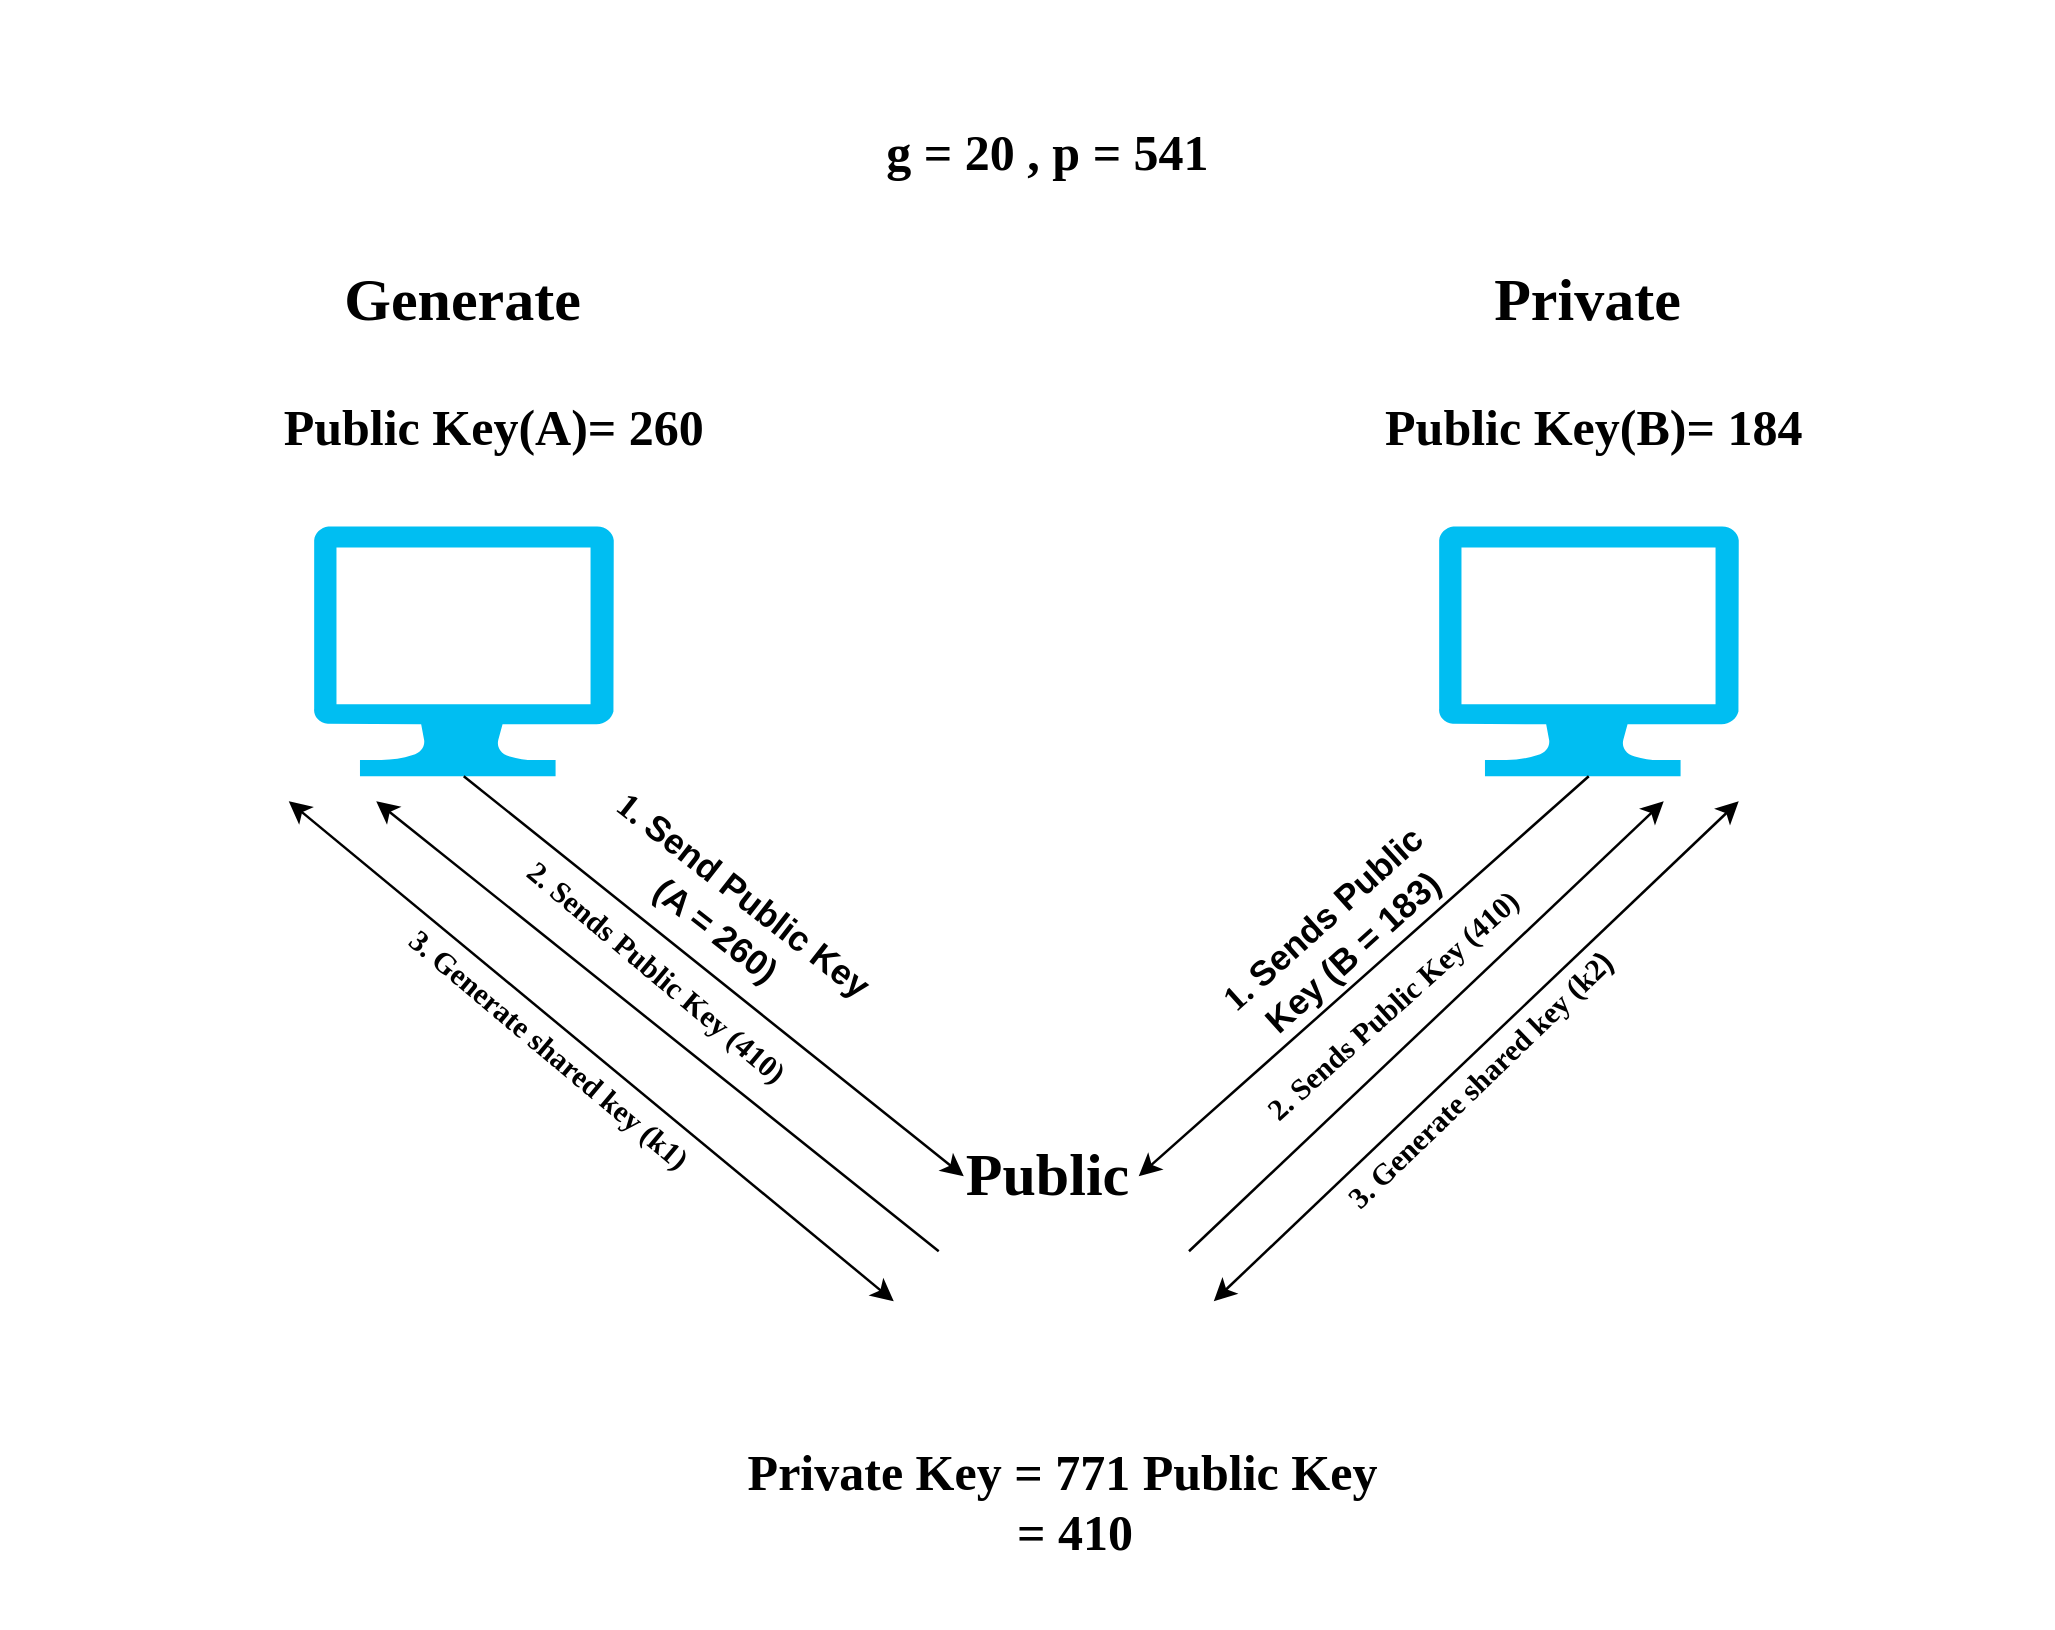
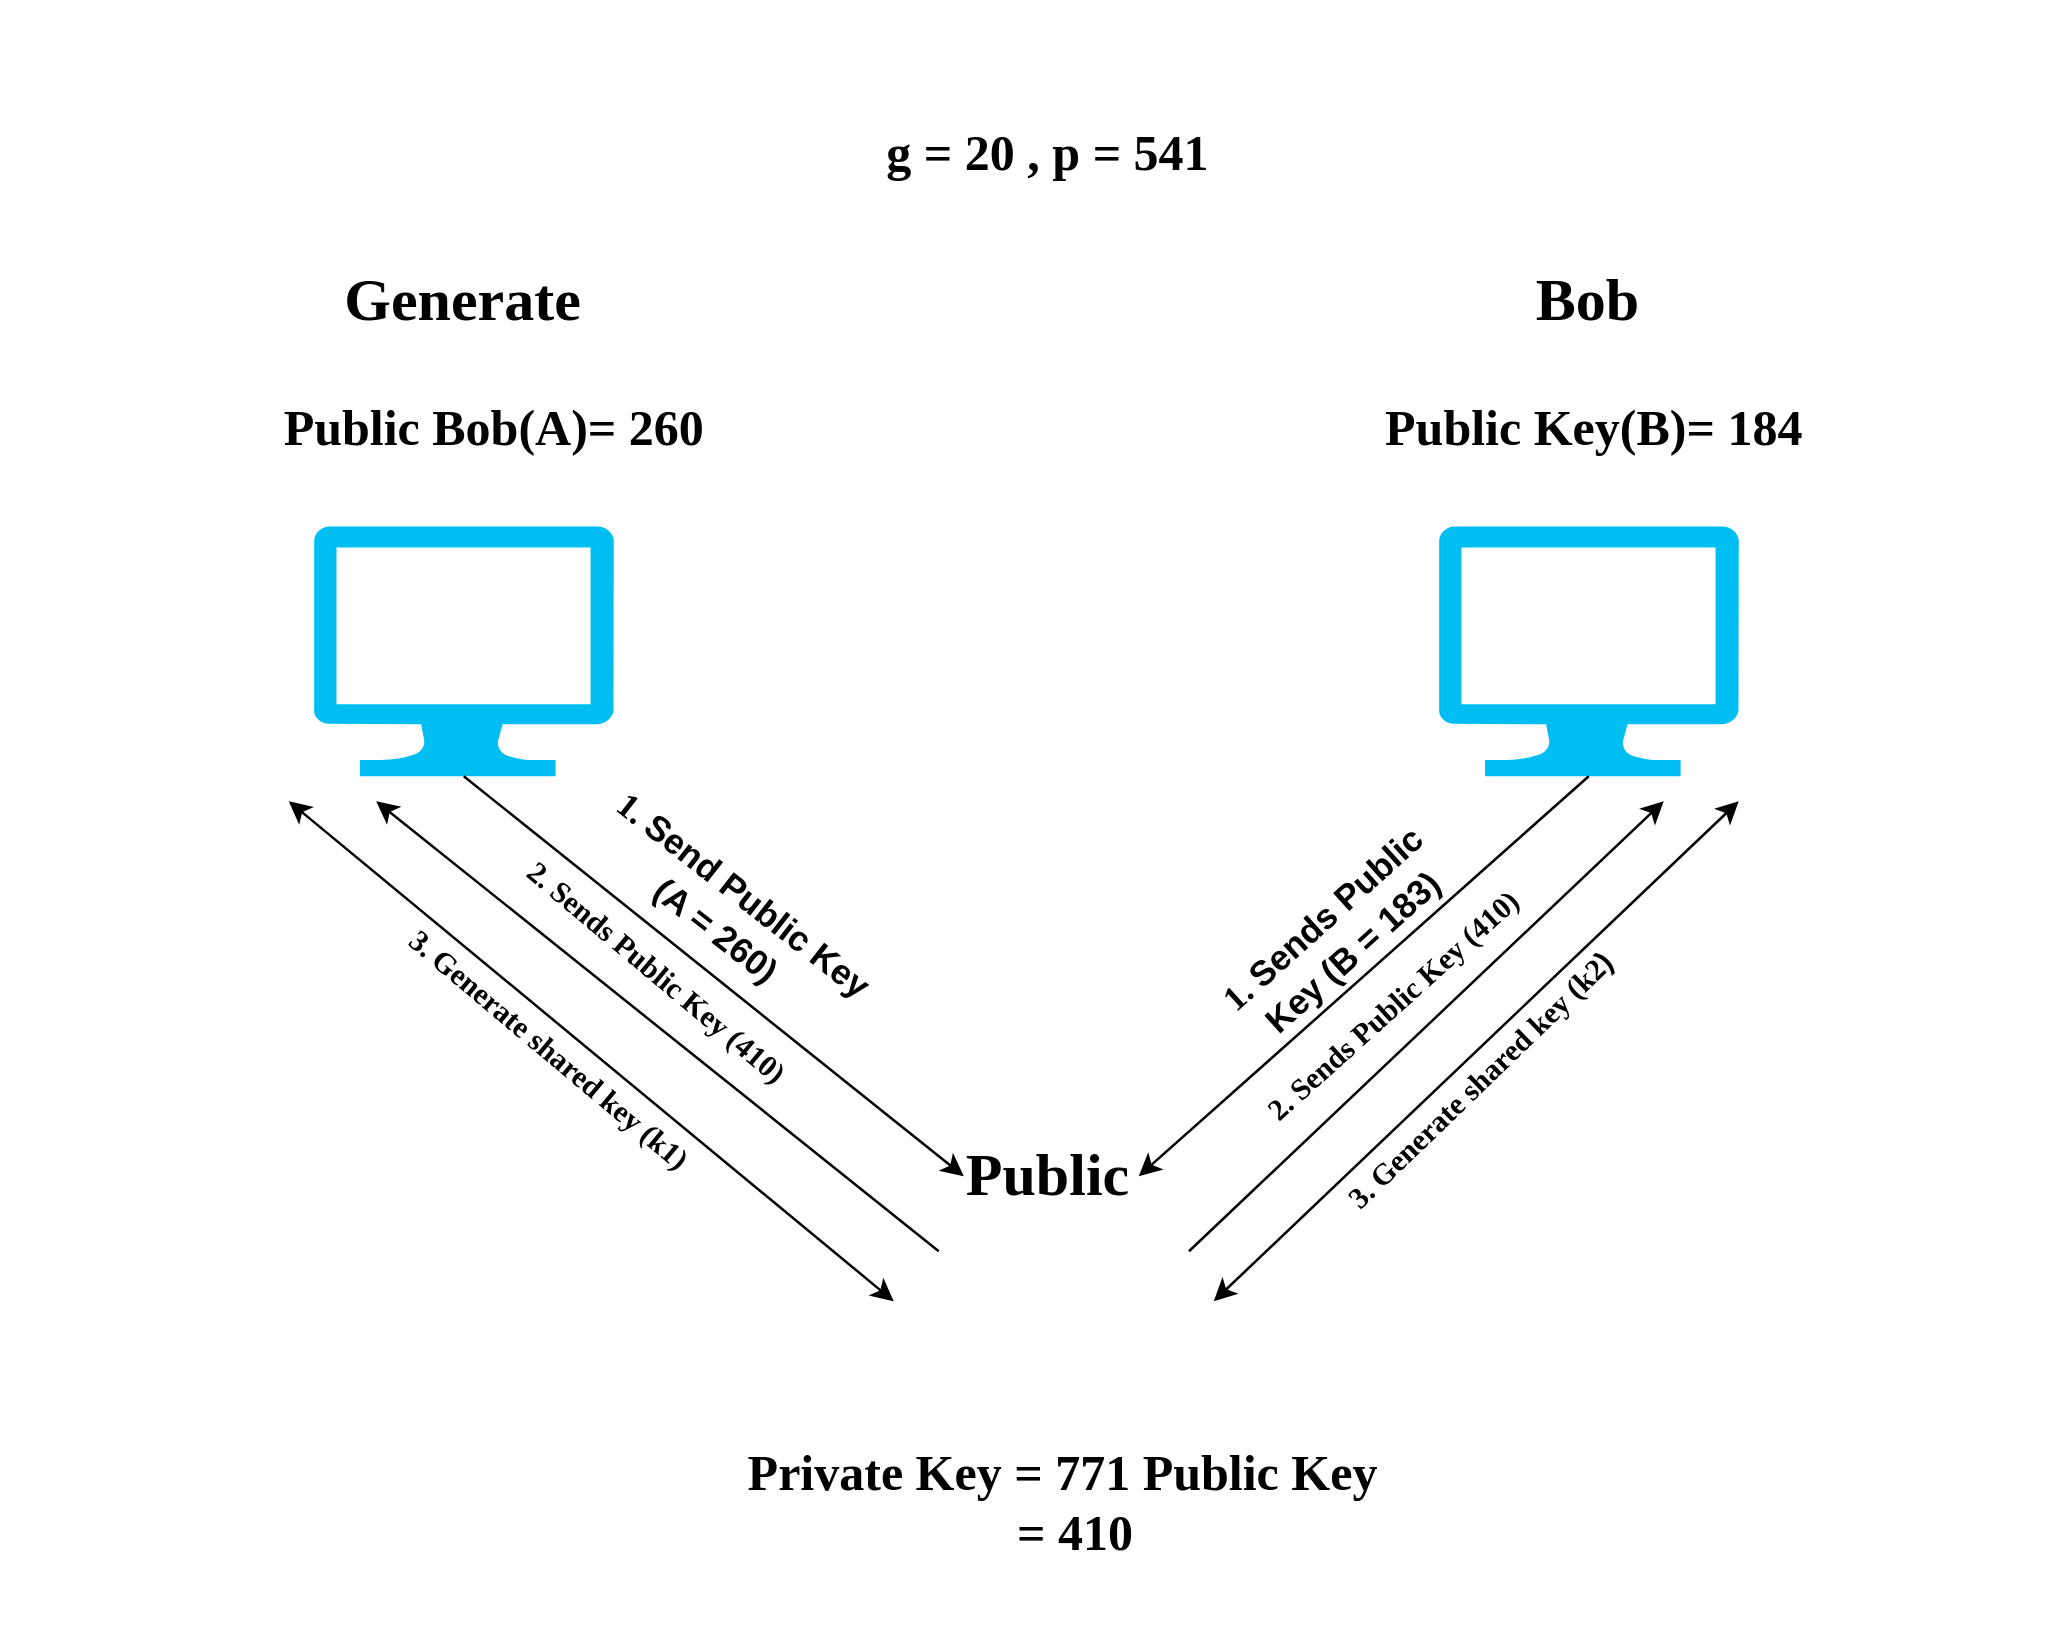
node "Private": label "Private" -> "Bob"
node "Public Key(A)= 260": label "Public Key(A)= 260" -> "Public Bob(A)= 260"
